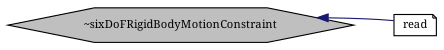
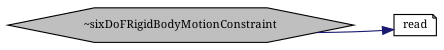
edge "read" -> "~sixDoFRigidBodyMotionConstraint": reversed
